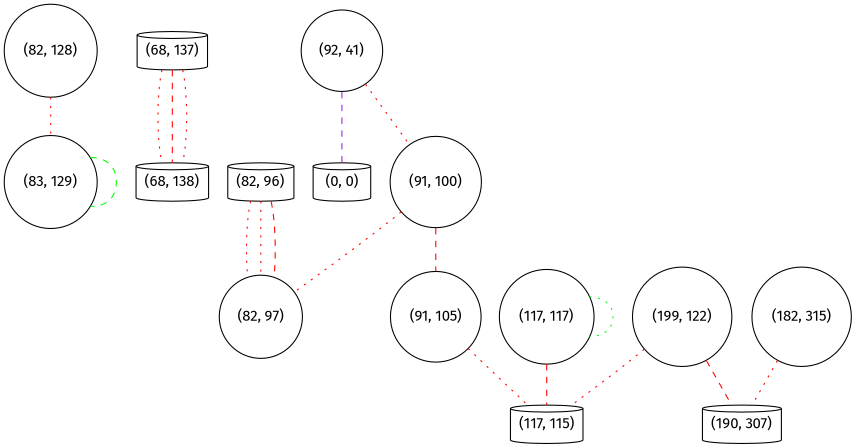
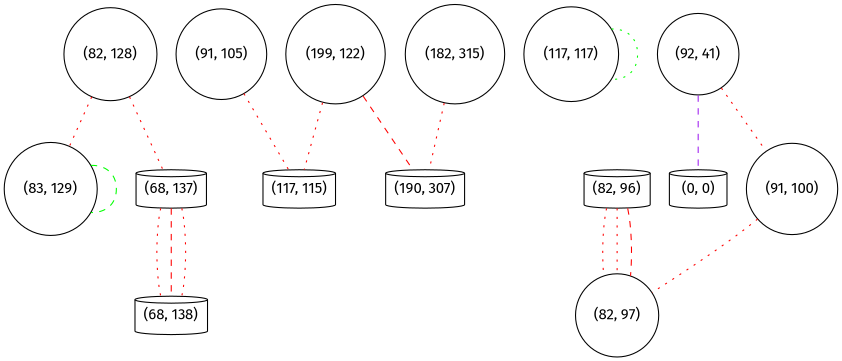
edge "(82, 128)" -- "(68, 137)": added
edge "(91, 100)" -- "(91, 105)": removed
edge "(117, 117)" -- "(117, 115)": removed
